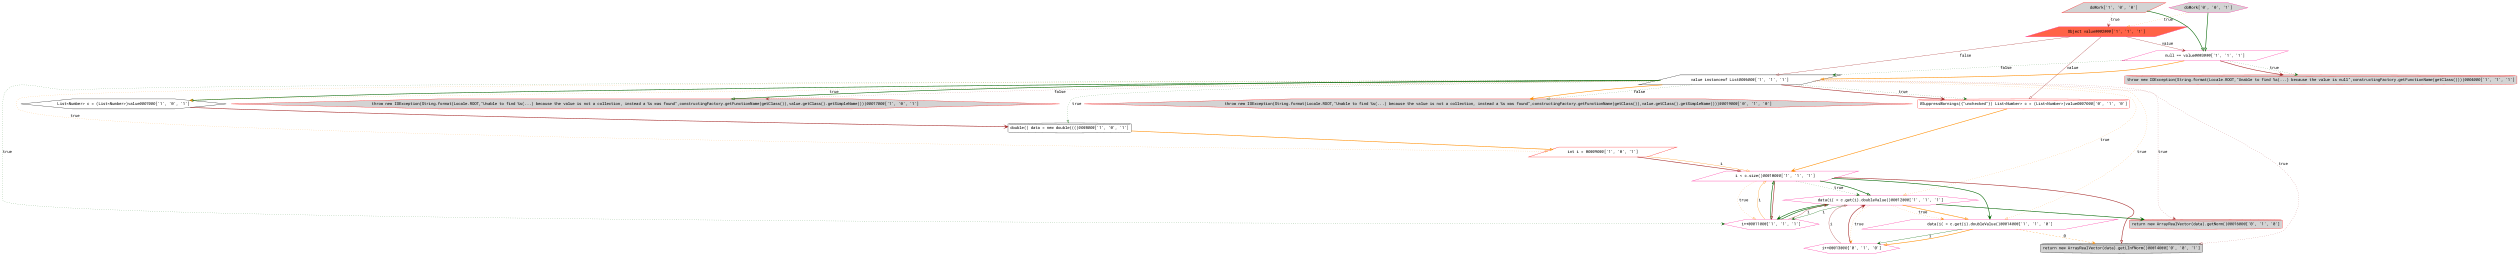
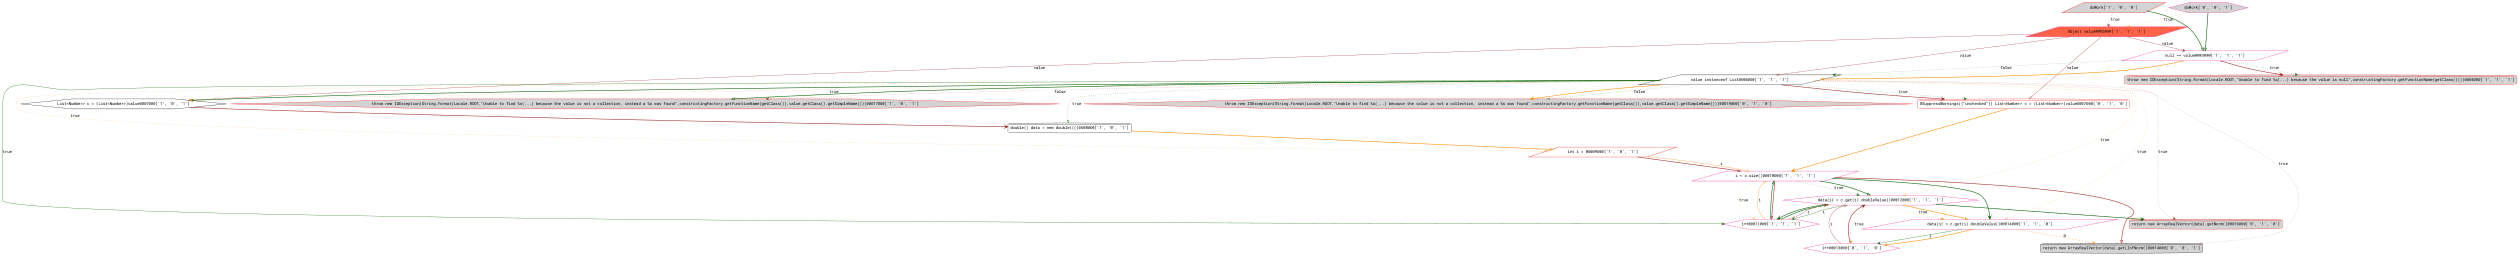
edge "Object value@@@2@@@['1', '1', '1']" -> "value instanceof List@@@6@@@['1', '1', '1']": label "false" -> "value"
edge "Object value@@@2@@@['1', '1', '1']" -> "List<Number> c = (List<Number>)value@@@7@@@['1', '0', '1']": added, label "value"
edge "value instanceof List@@@6@@@['1', '1', '1']" -> "i++@@@11@@@['1', '1', '1']": style dotted -> solid
